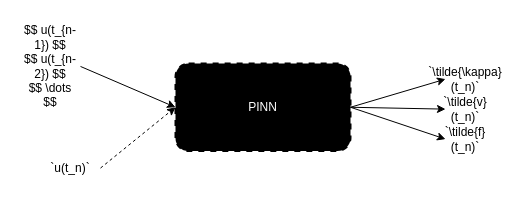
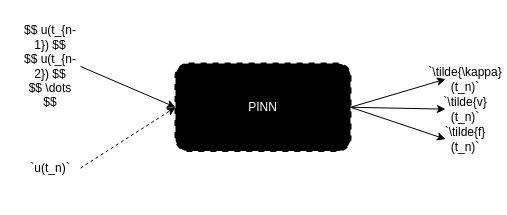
node "`u(t_n)`": moved (71, 168) -> (51, 168)
